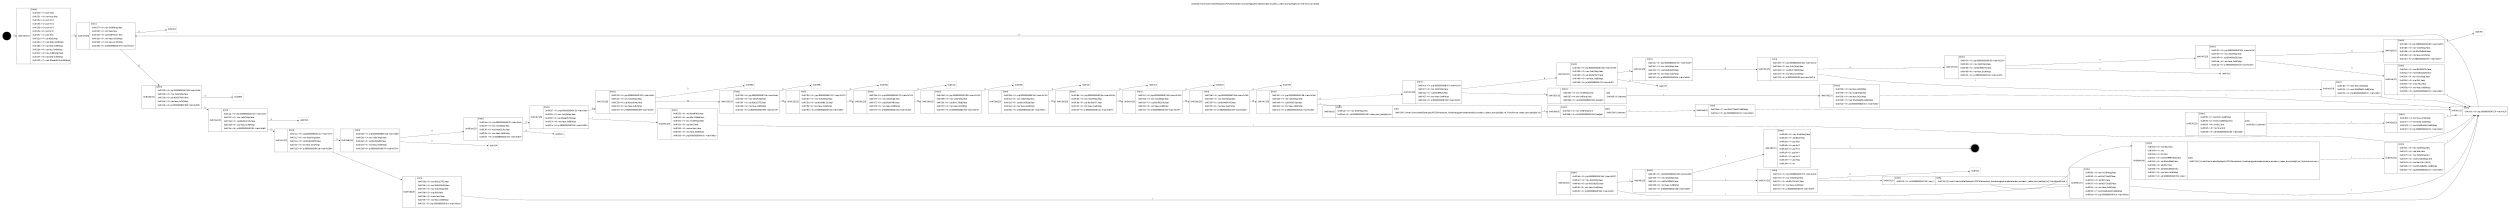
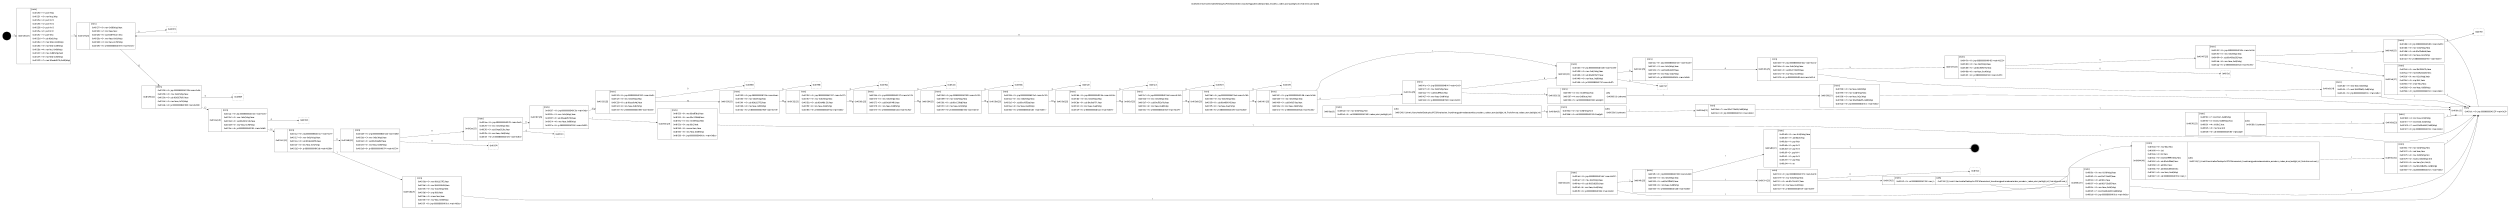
edge "0x401384 [25]" -> "0x40139d [25]": added, label "10"
edge "0x401401 [25]" -> "0x4016ab [9]": now "0x401401 [25]" -> "0x401433 [25]"
